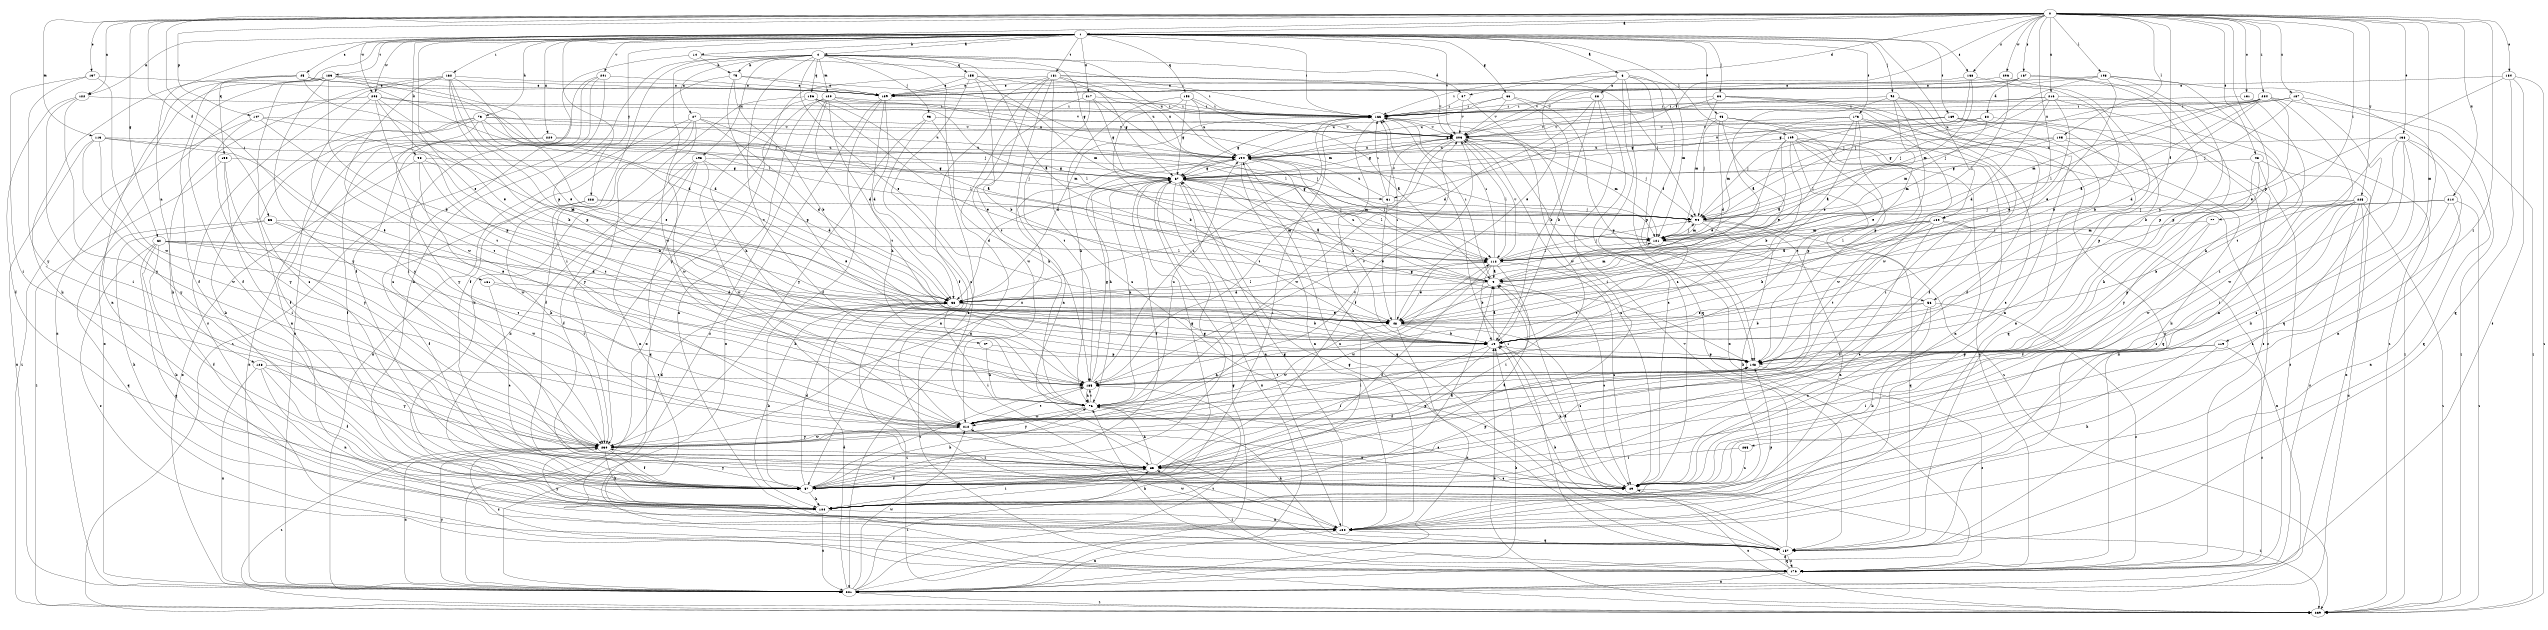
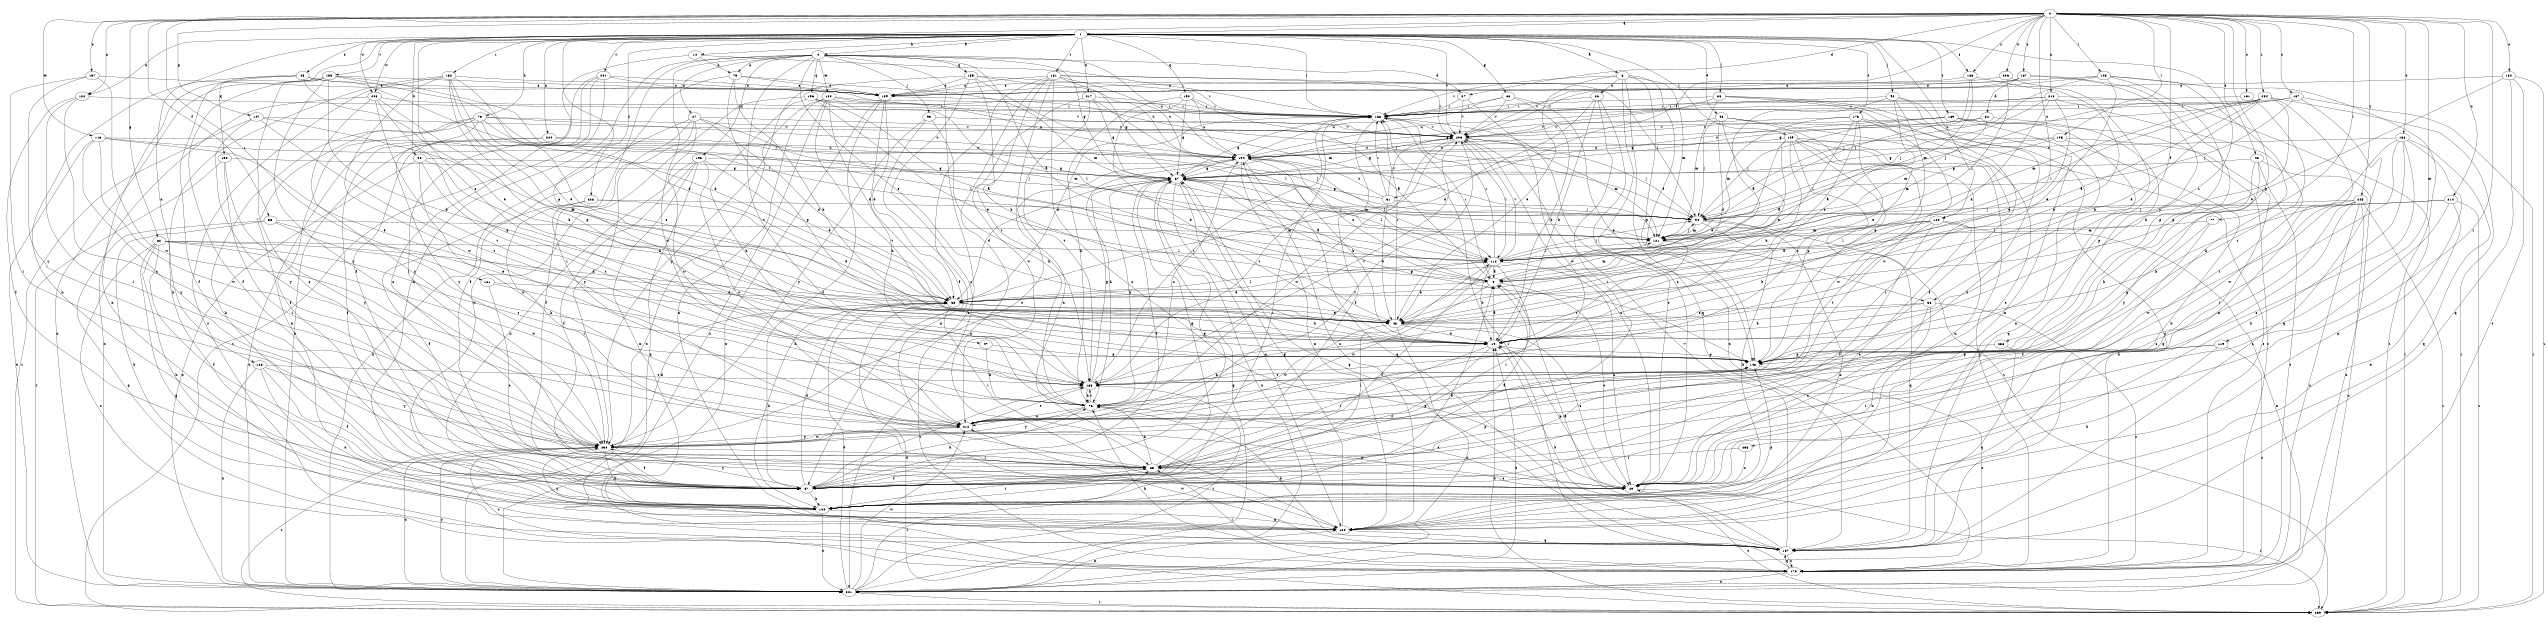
edge "208" -> "94": now "201" -> "94"
edge "67" -> "31": reversed
node "238": added
edge "239" -> "38": label "z" -> "d"
